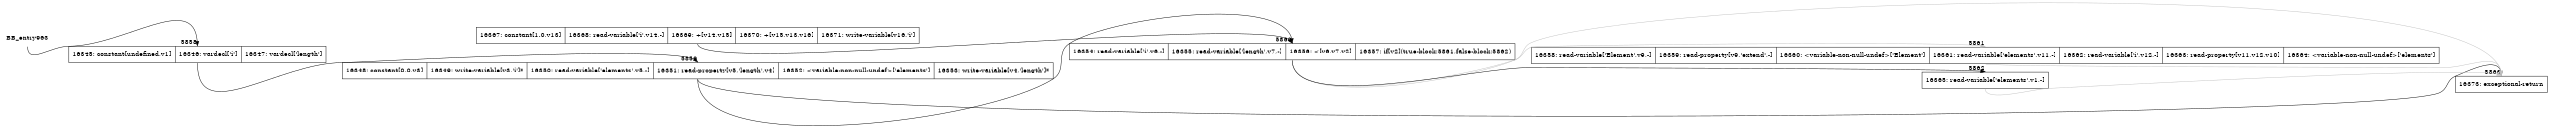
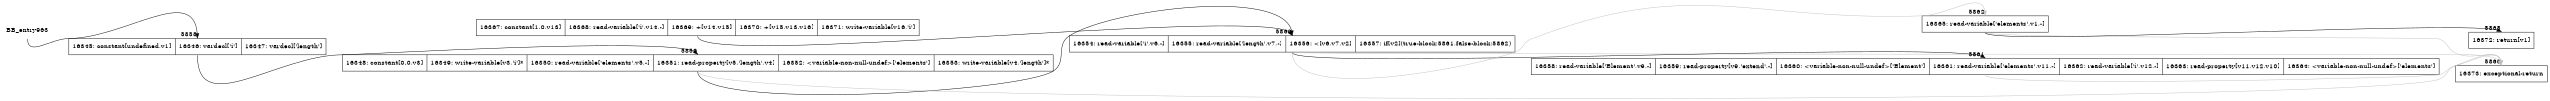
node "16372: return[v1]": added
edge "16354: read-variable['i',v6,-]" -> "16358: read-variable['Element',v9,-]": color gray -> black
edge "16354: read-variable['i',v6,-]" -> "16365: read-variable['elements',v1,-]": color black -> gray
edge "16348: constant[0.0,v3]" -> "16373: exceptional-return": color black -> gray
